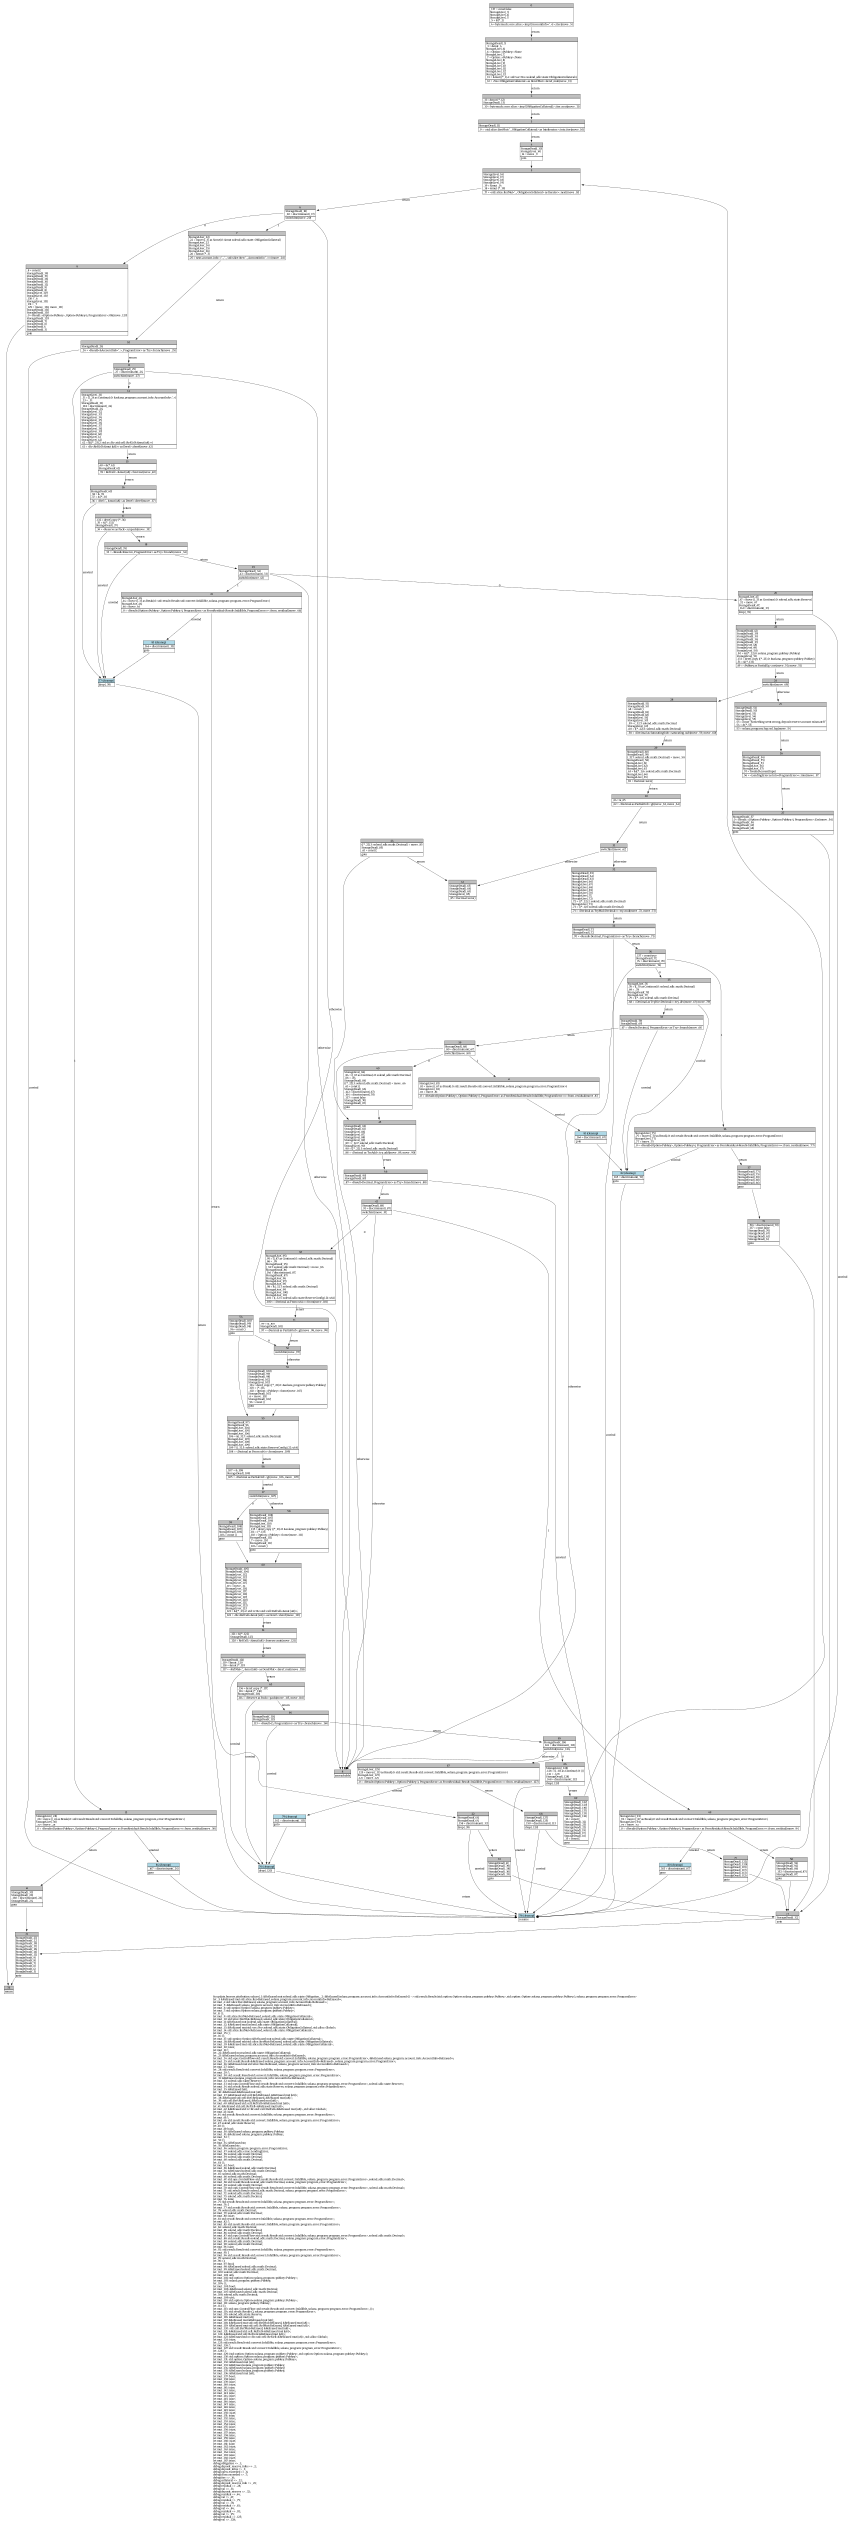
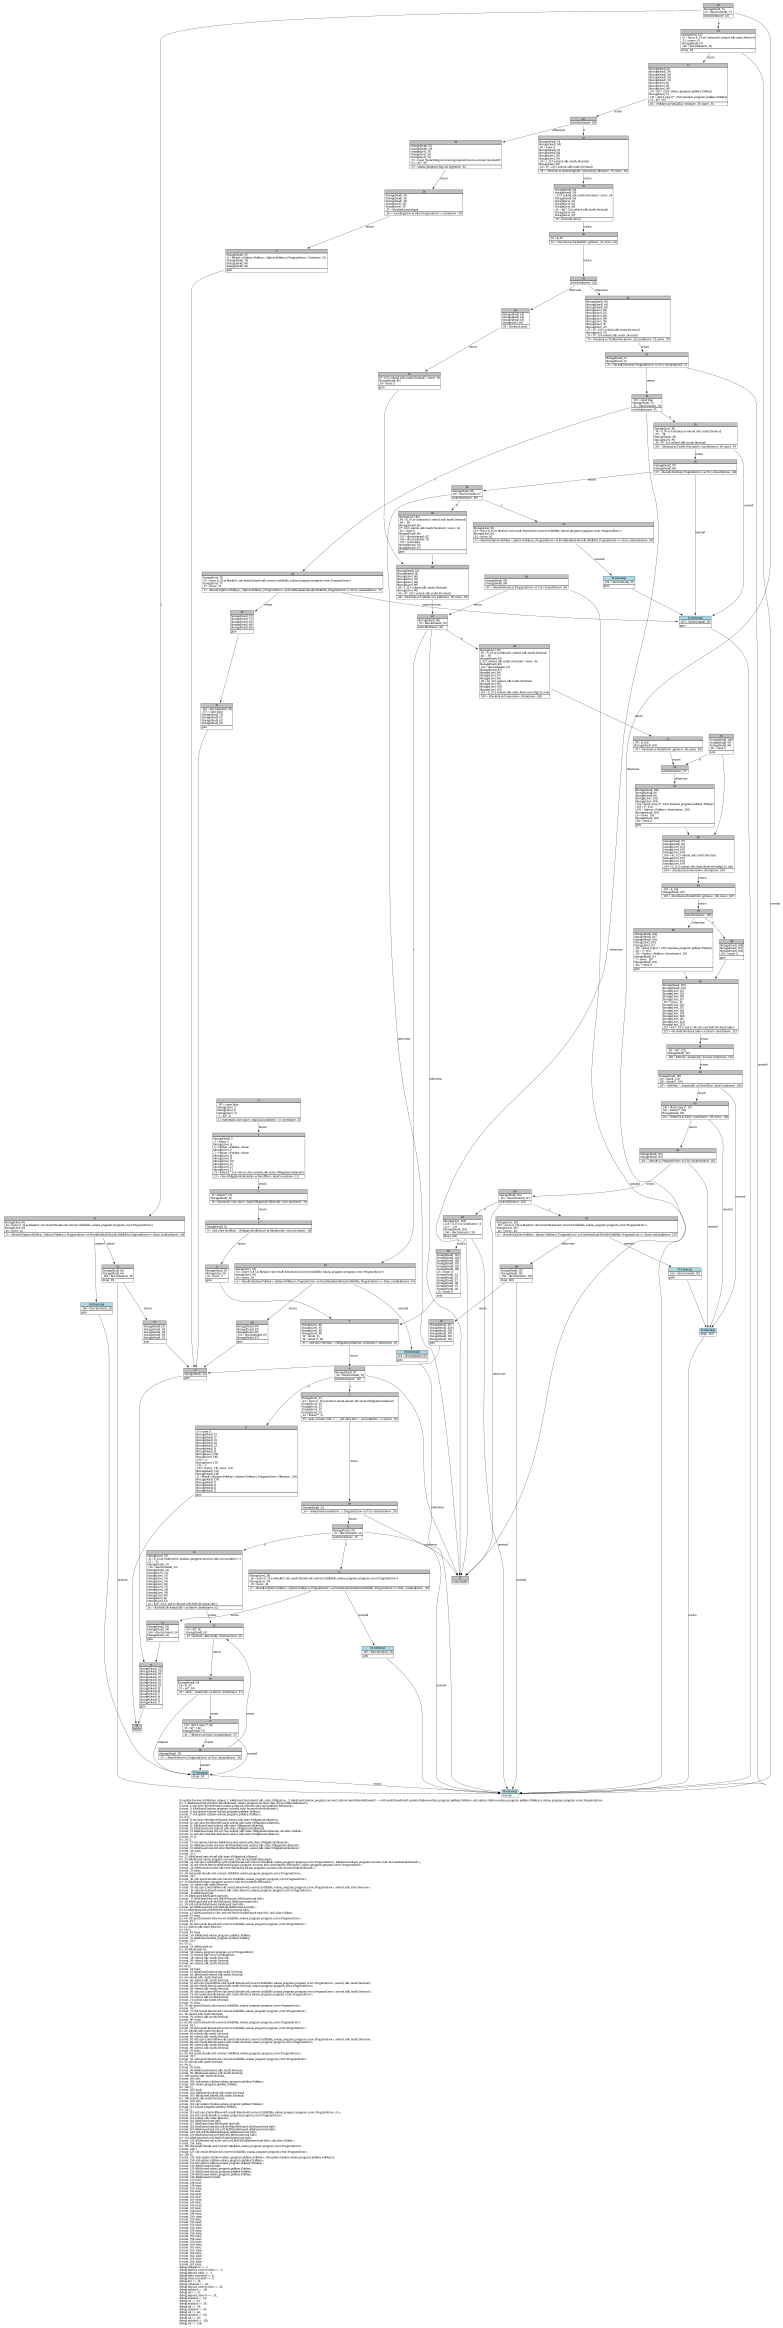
edge "18" -> "19": now "18" -> "15"
edge "44" -> "43": reversed
edge "45" -> "46": now "45" -> "47"
edge "56" -> "57": label "unwind" -> "return"
edge "67" -> "68": label "return" -> "otherwise"
